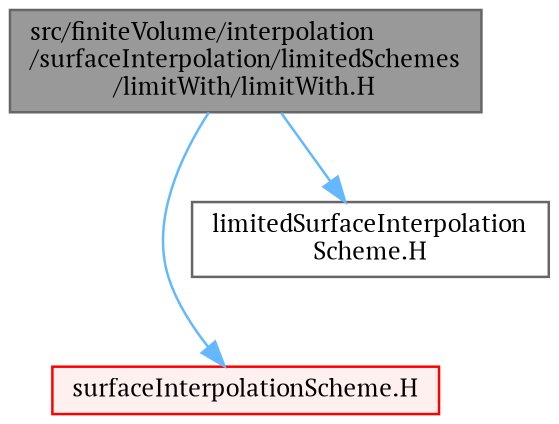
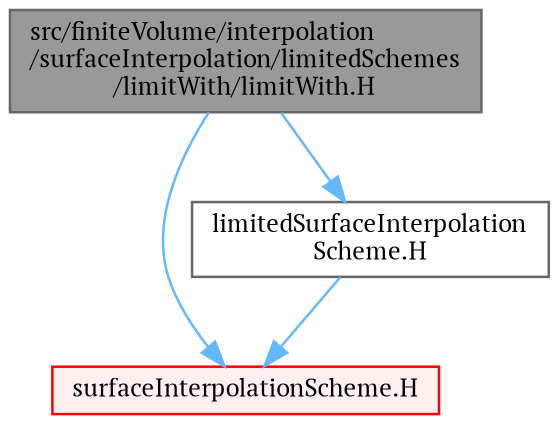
edge "limitedSurfaceInterpolation Scheme.H" -> "surfaceInterpolationScheme.H": added
